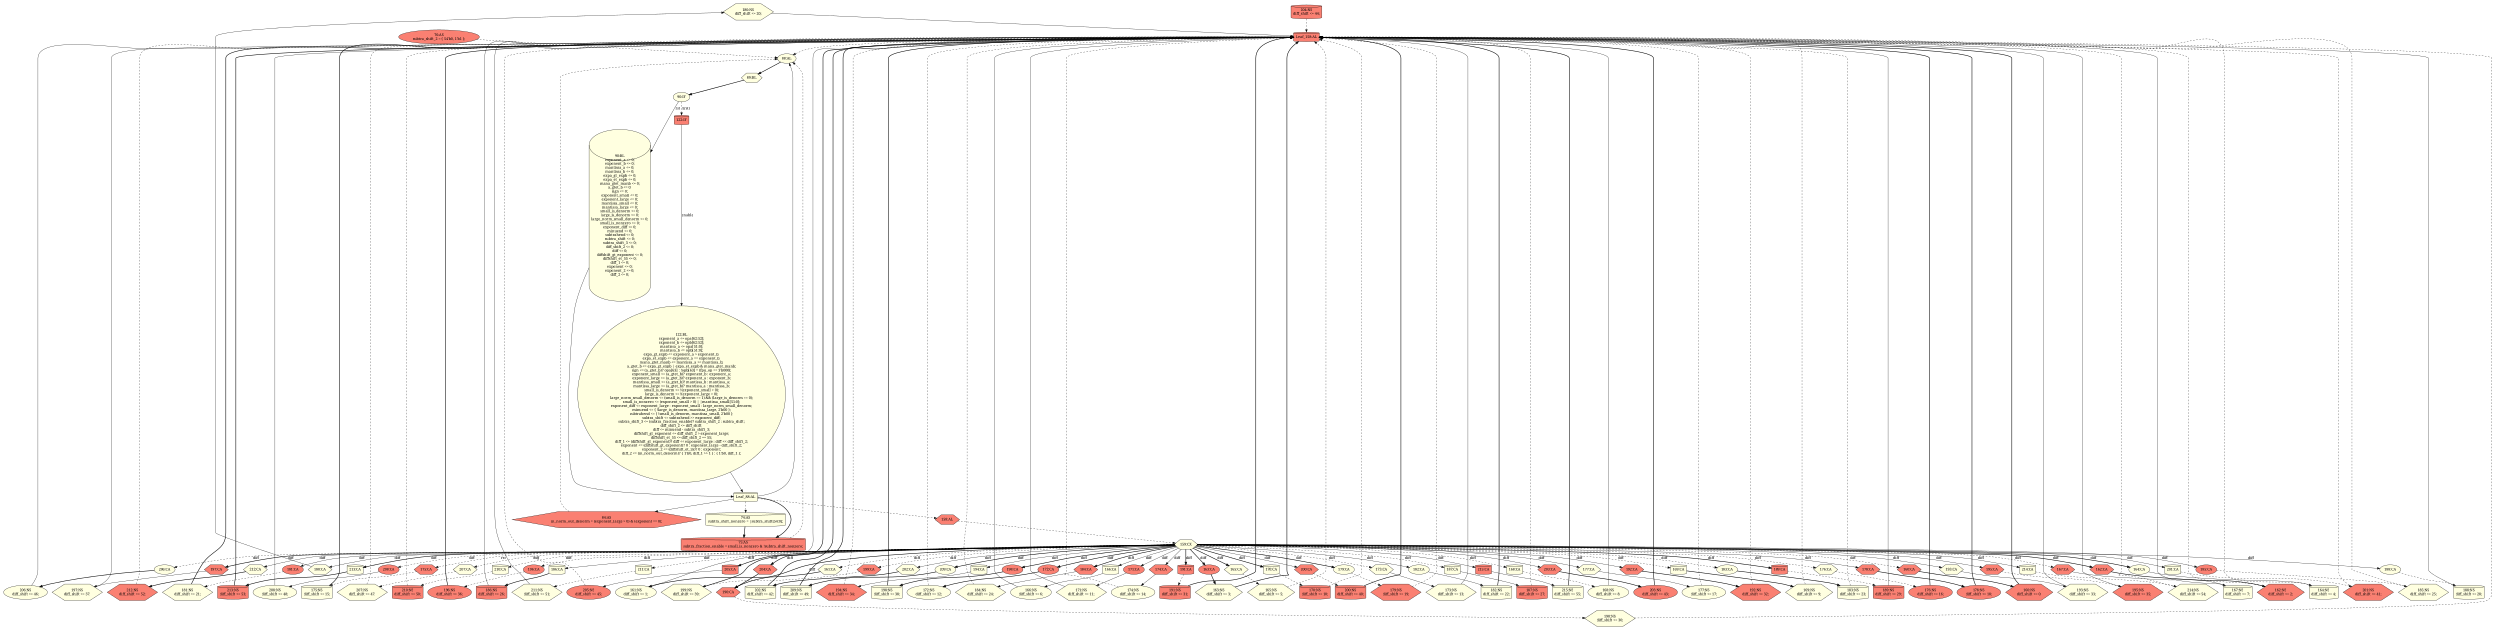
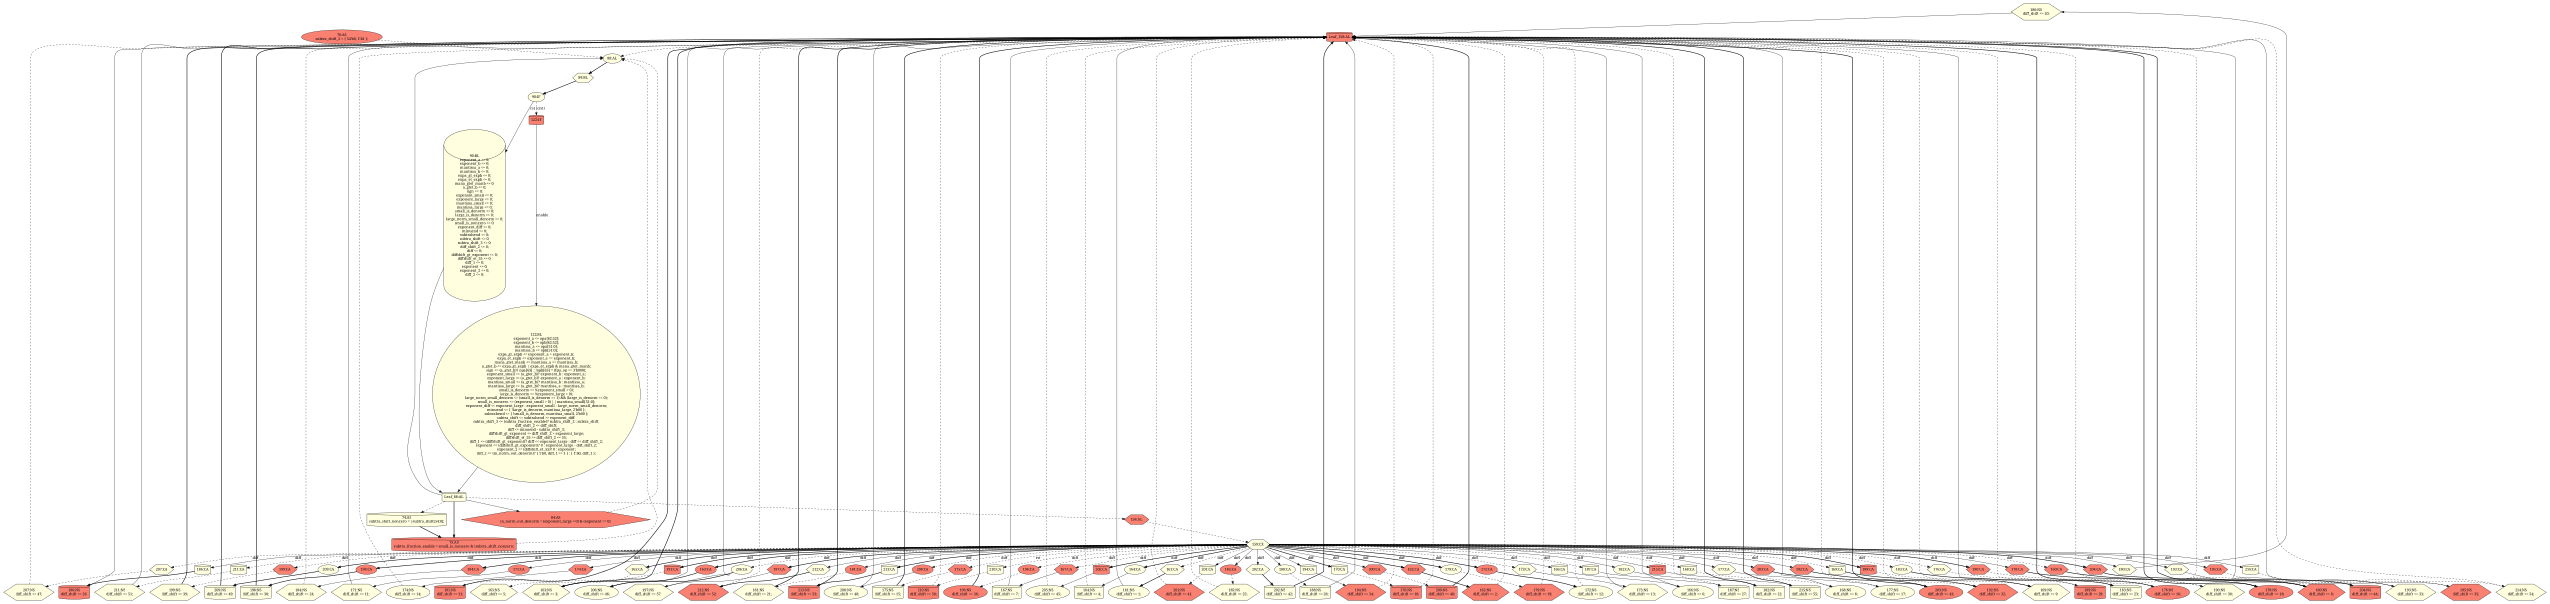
edge "165:NS diff_shift <= 5;" -> "Leaf_158:AL": removed
edge "204:CA" -> "190:CA": now "204:CA" -> "204:NS diff_shift <= 44;"
node "205:NS diff_shift <= 45;": fillcolor salmon -> lightyellow
node "187:NS diff_shift <= 27;": fillcolor salmon -> lightyellow
